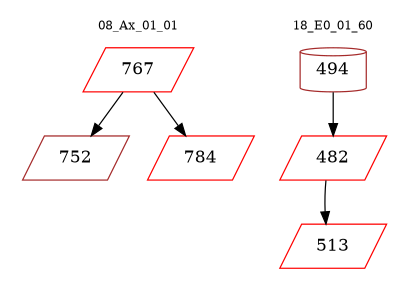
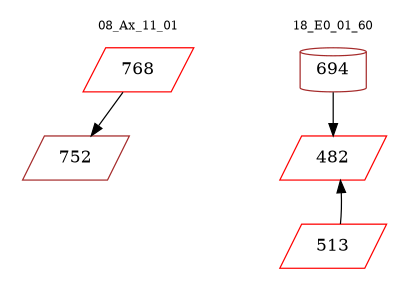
cluster "08_Ax_01_01": label "08_Ax_01_01" -> "08_Ax_11_01"
node "767": label "767" -> "768"
node "494": label "494" -> "694"
node "784": removed
edge "482" -> "513": reversed
